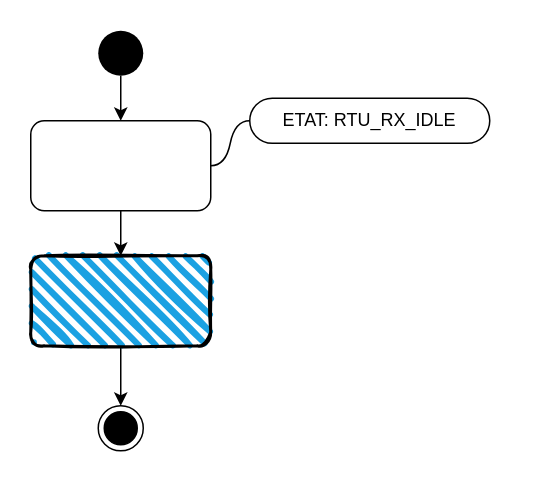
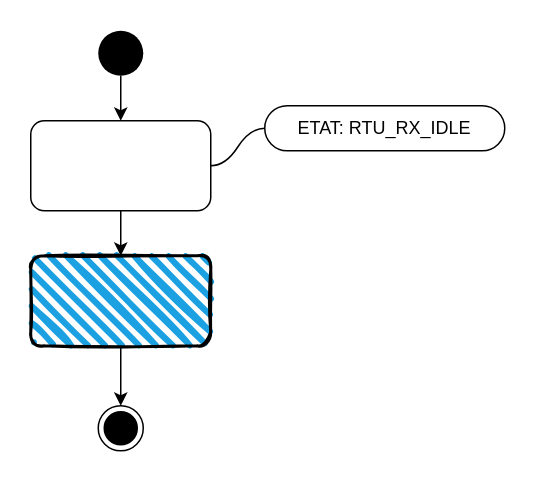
node "ETAT: RTU_RX_IDLE": moved (370, 121) -> (385, 128)
